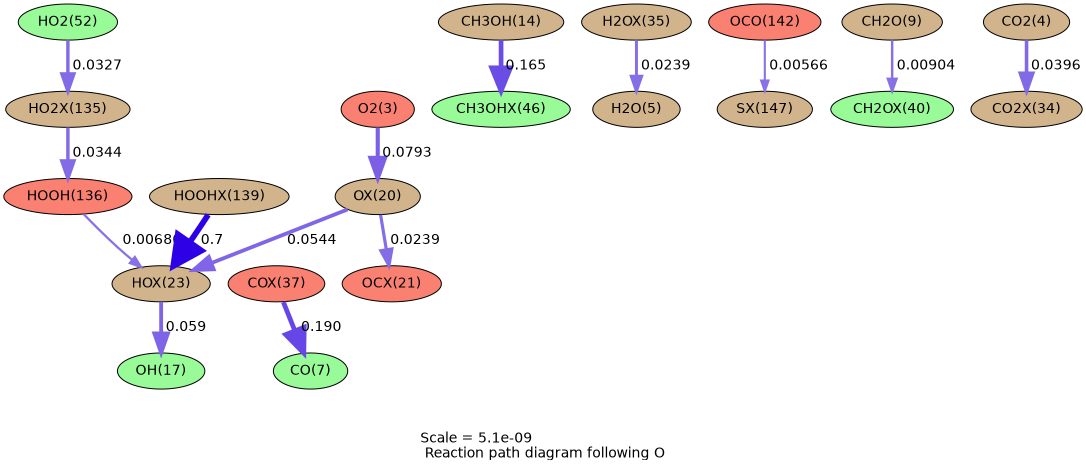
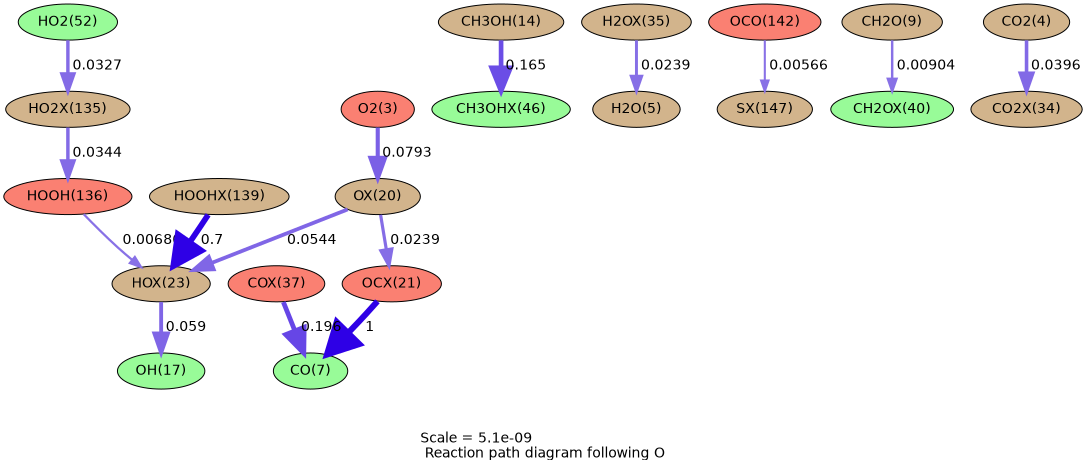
edge "OCX(21)" -> "CO(7)": added, label "1"
edge "COX(37)" -> "CO(7)": label " 0.190" -> " 0.196"
